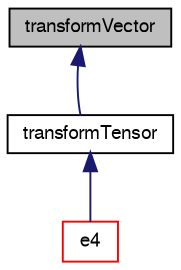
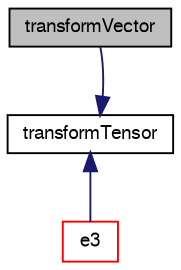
edge "transformTensor" -> "transformVector": reversed
node "e4": label "e4" -> "e3"
